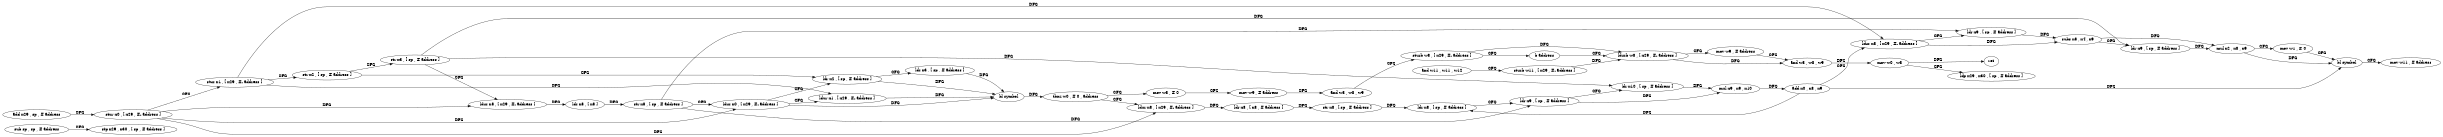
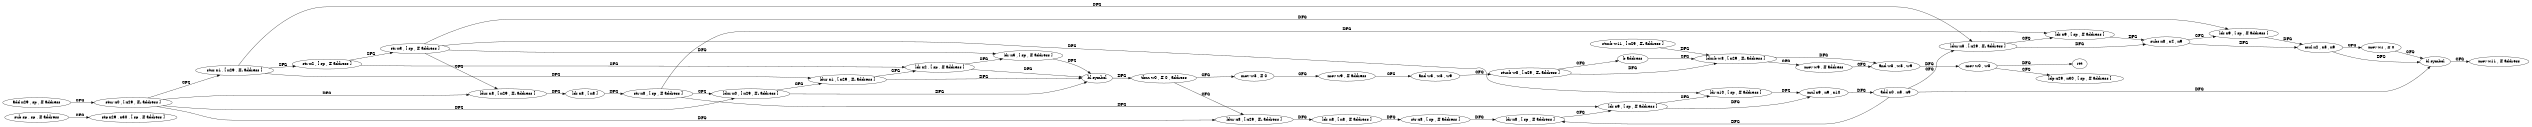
edge "str x3 , [ sp , # address ]" -> "ldr x3 , [ sp , # address ]": added, label "DFG"
node "and w11 , w11 , w12": removed
edge "ldur x0 , [ x29 , #- address ]" -> "ldr x2 , [ sp , # address ]": now "ldur x1 , [ x29 , #- address ]" -> "ldr x2 , [ sp , # address ]"
